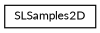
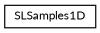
node "SLSamples2D": label "SLSamples2D" -> "SLSamples1D"
